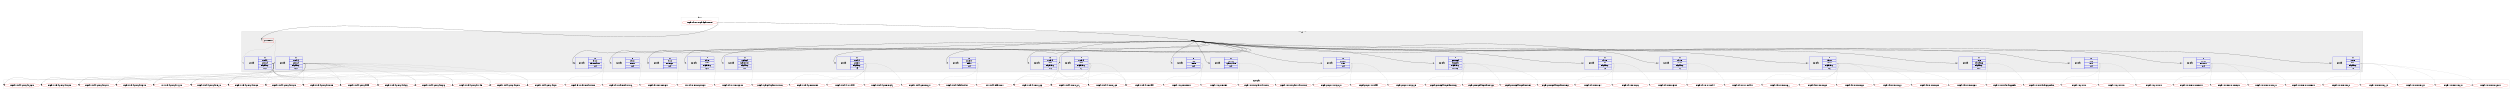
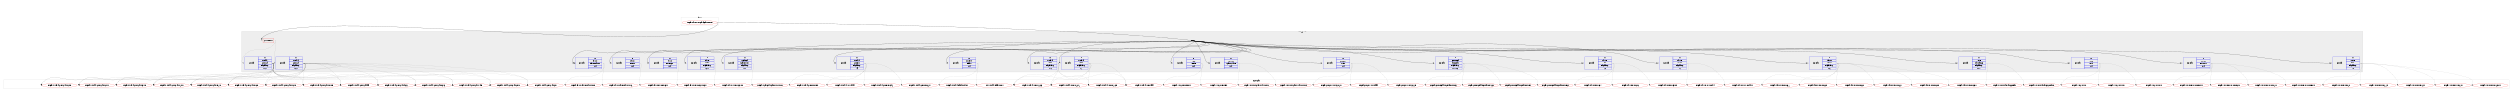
node "portage://sys-devel/automake-1.4_p6-r2": removed
node "util://sys-devel/automake-1.14.1-r2": label "util://sys-devel/automake-1.14.1-r2" -> "portage://sys-devel/automake-1.14.1-r2"
node "misc://dev-util/gtk-doc-am-1.25-r1": label "misc://dev-util/gtk-doc-am-1.25-r1" -> "portage://dev-util/gtk-doc-am-1.25-r1"
